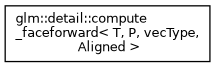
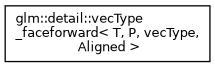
node "glm::detail::compute _faceforward< T, P, vecType, Aligned >": label "glm::detail::compute _faceforward< T, P, vecType, Aligned >" -> "glm::detail::vecType _faceforward< T, P, vecType, Aligned >"
